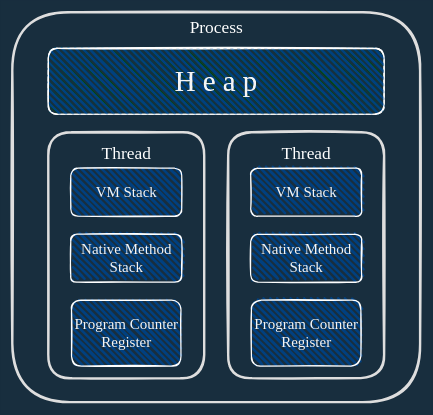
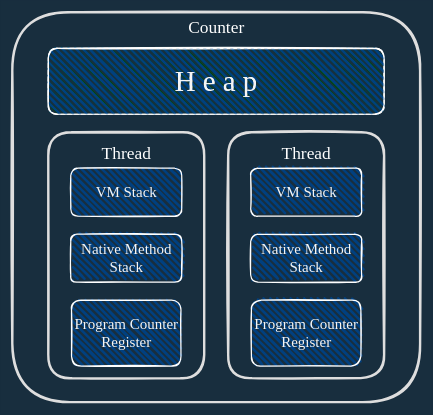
node "Process": label "Process" -> "Counter"
